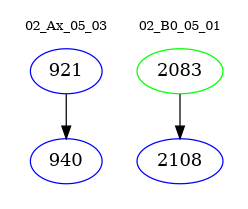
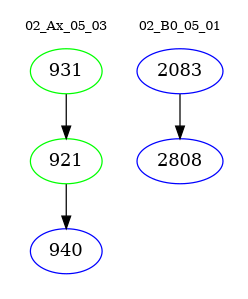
node "931": added
node "921": color blue -> green
node "2083": color green -> blue
node "2108": label "2108" -> "2808"
